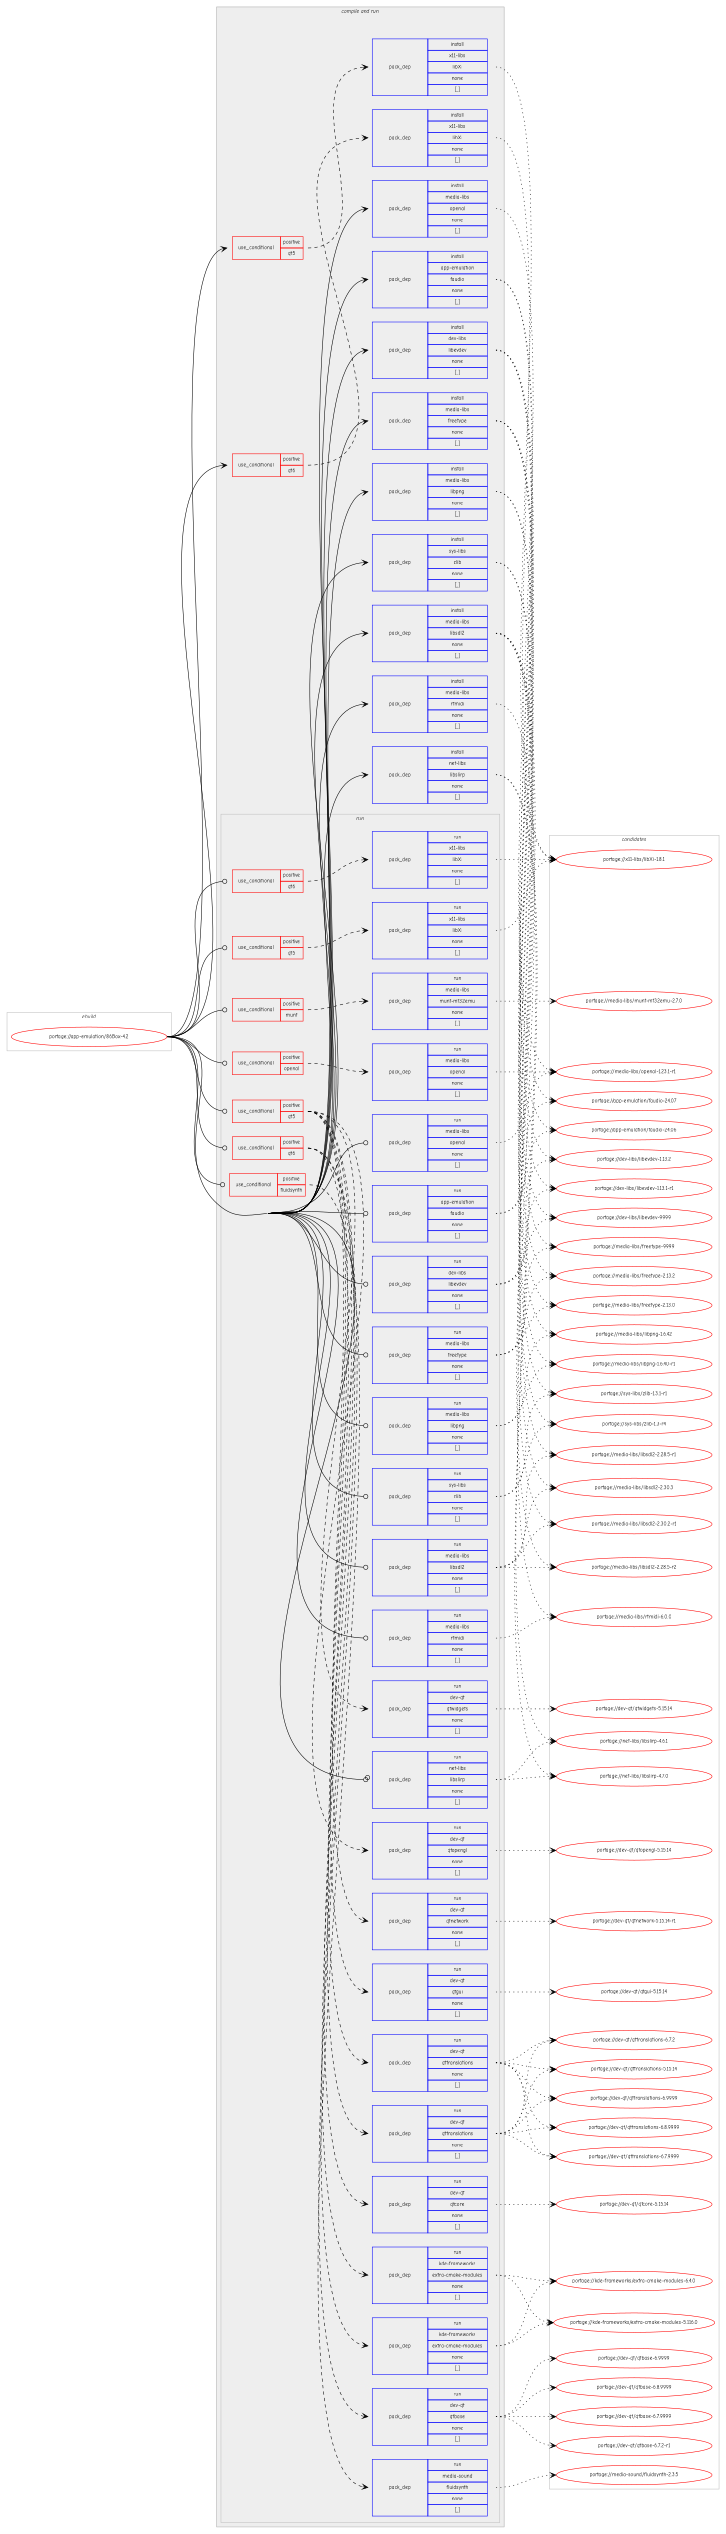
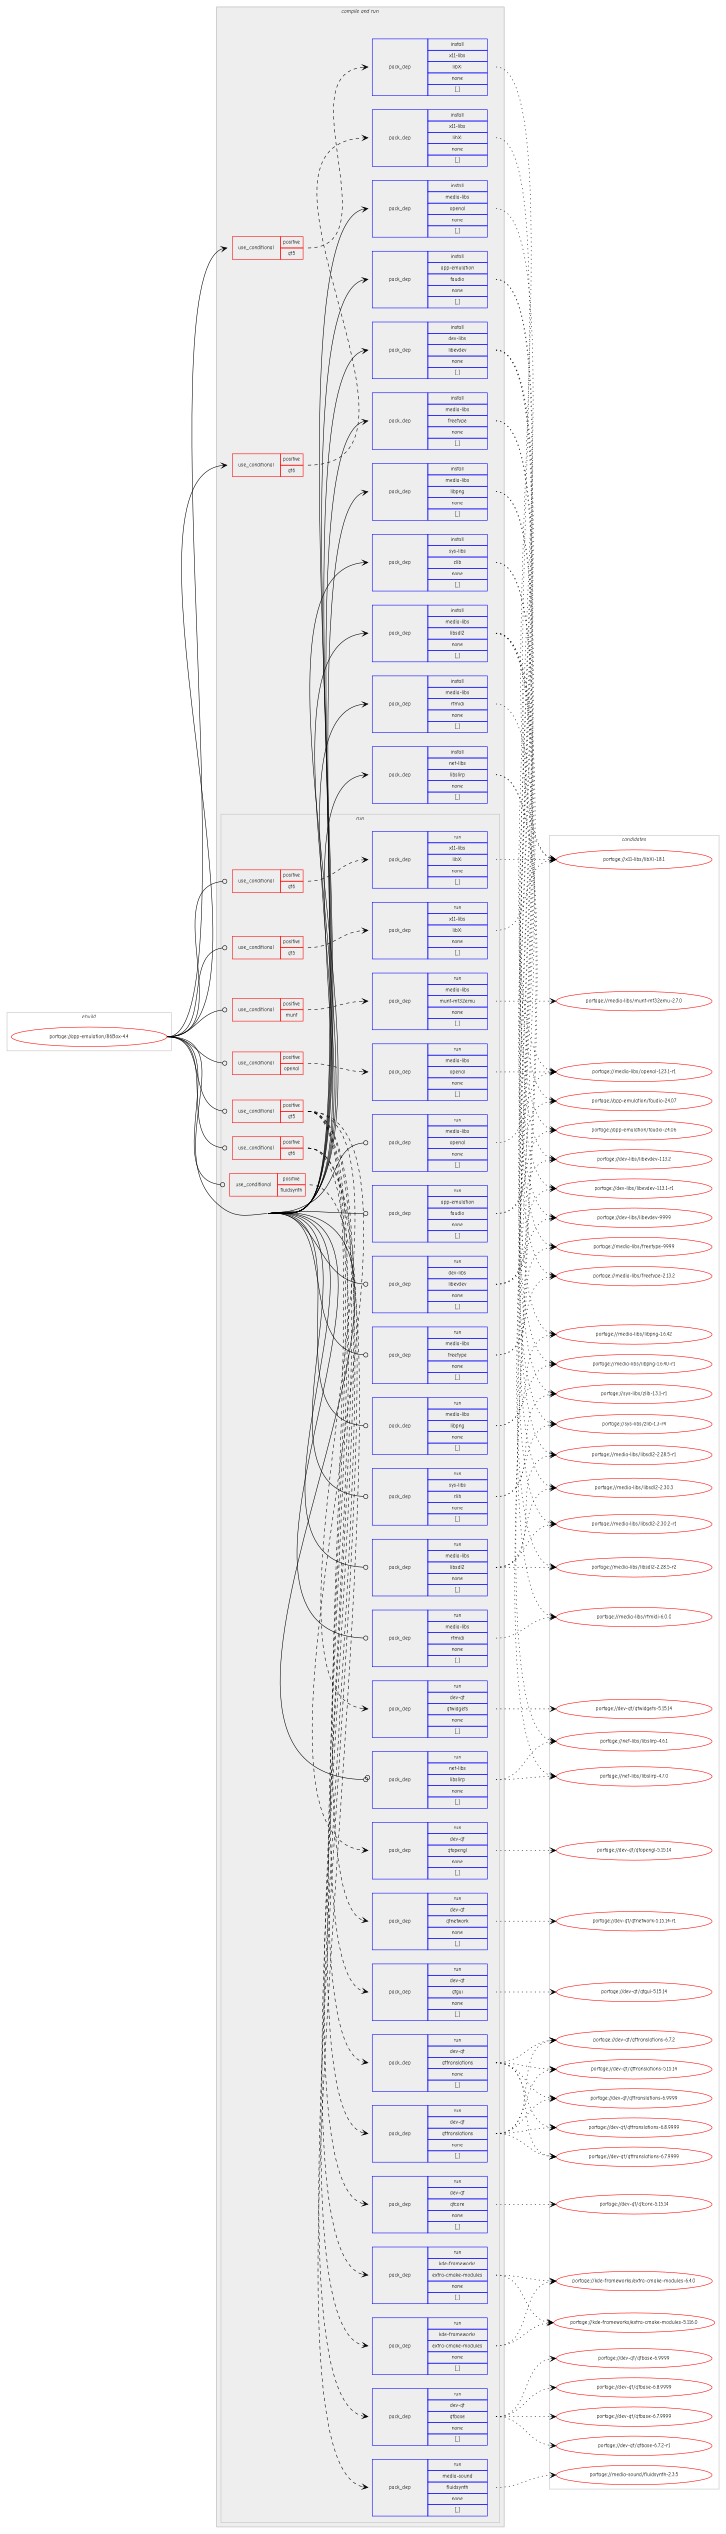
node "portage://app-emulation/86Box-4.2": label "portage://app-emulation/86Box-4.2" -> "portage://app-emulation/86Box-4.4"
node "portage://media-libs/freetype-2.13.0": removed
